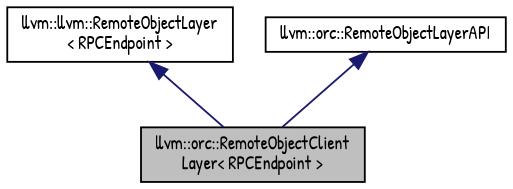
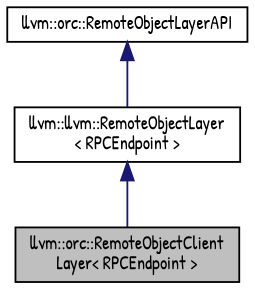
edge "llvm::orc::RemoteObjectClient Layer< RPCEndpoint >" -> "llvm::orc::RemoteObjectLayerAPI": now "llvm::llvm::RemoteObjectLayer < RPCEndpoint >" -> "llvm::orc::RemoteObjectLayerAPI"
